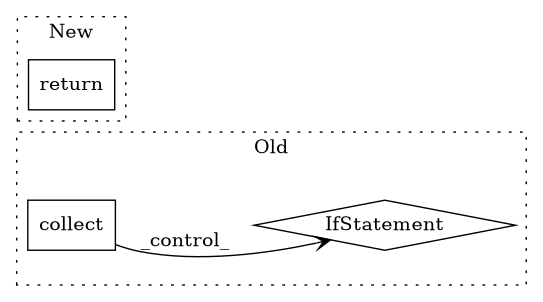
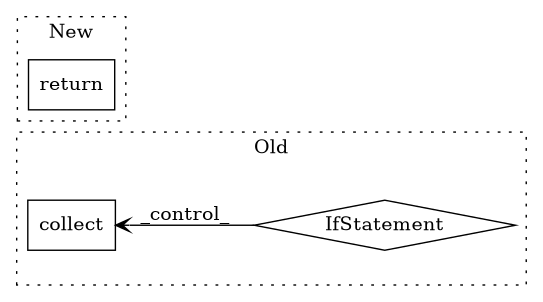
edge "collect" -> "IfStatement": reversed
